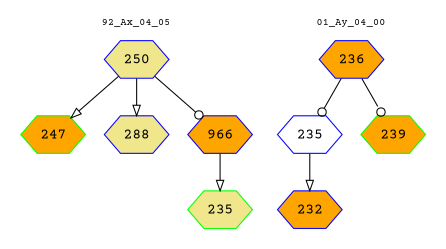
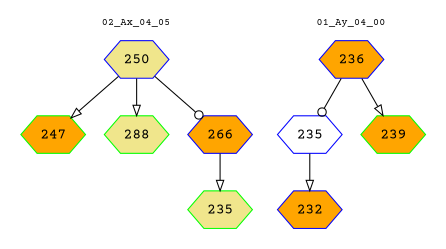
cluster "92_Ax_04_05": label "92_Ax_04_05" -> "02_Ax_04_05"
edge "236" -> "239": arrowhead odot -> onormal
node "288": color blue -> green
node "966": label "966" -> "266"
